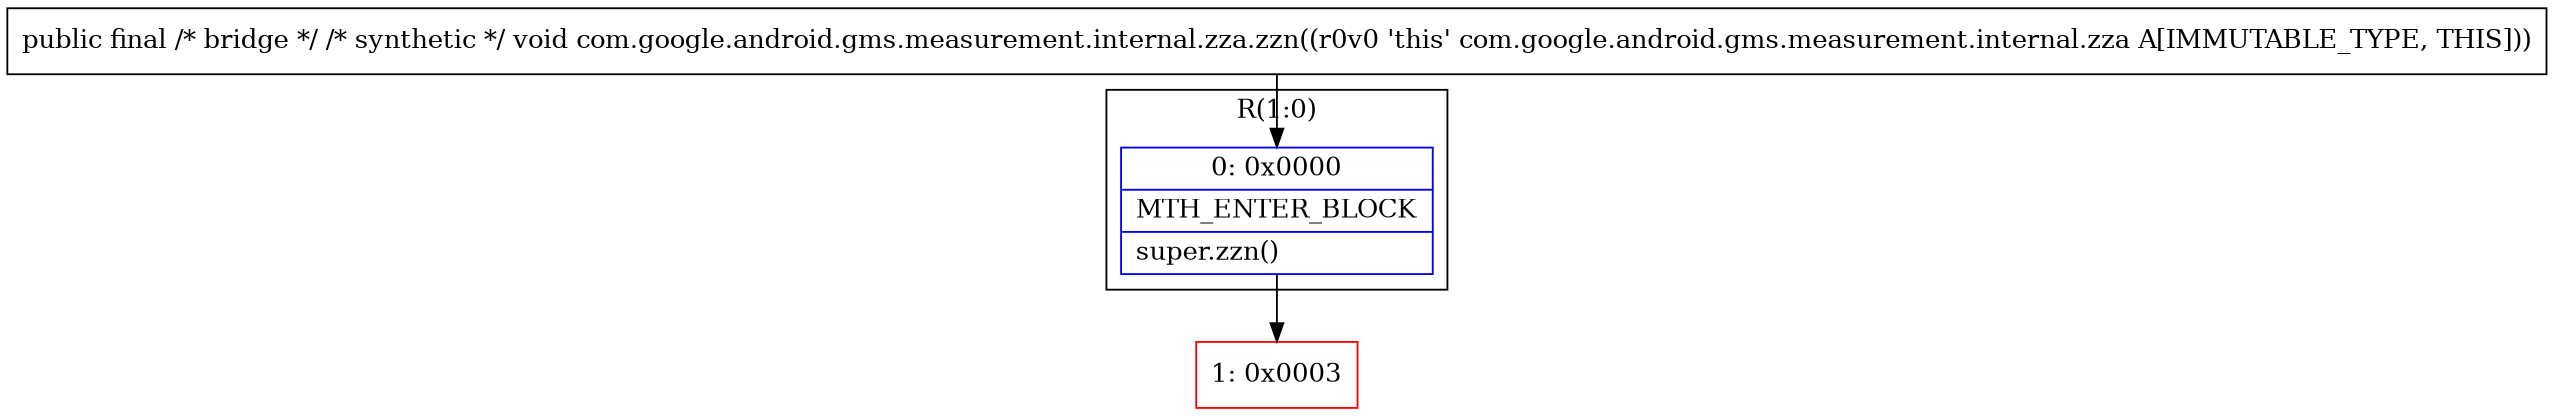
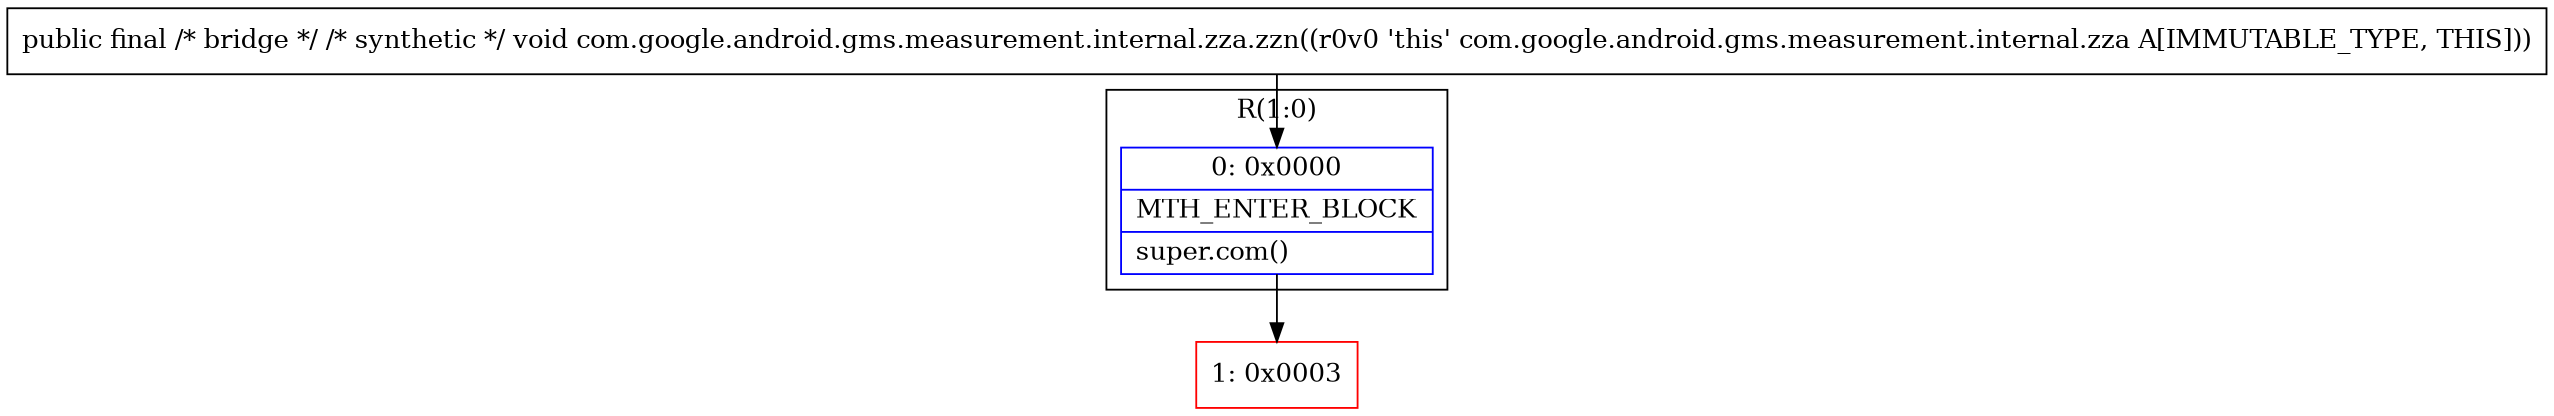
node "0: 0x0000": text "super.zzn()" -> "super.com()"
